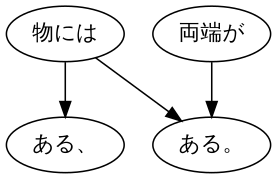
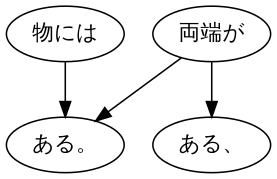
edge "物には" -> "ある、": now "両端が" -> "ある、"
